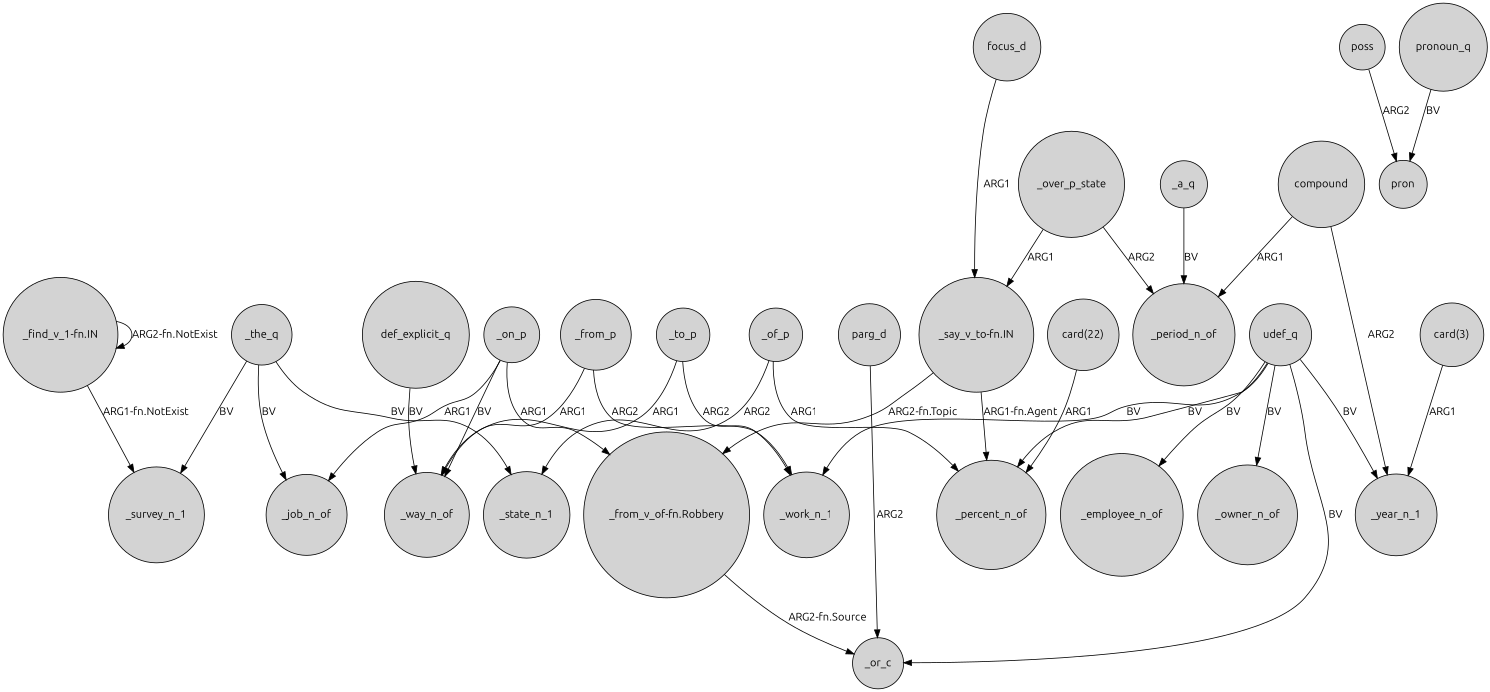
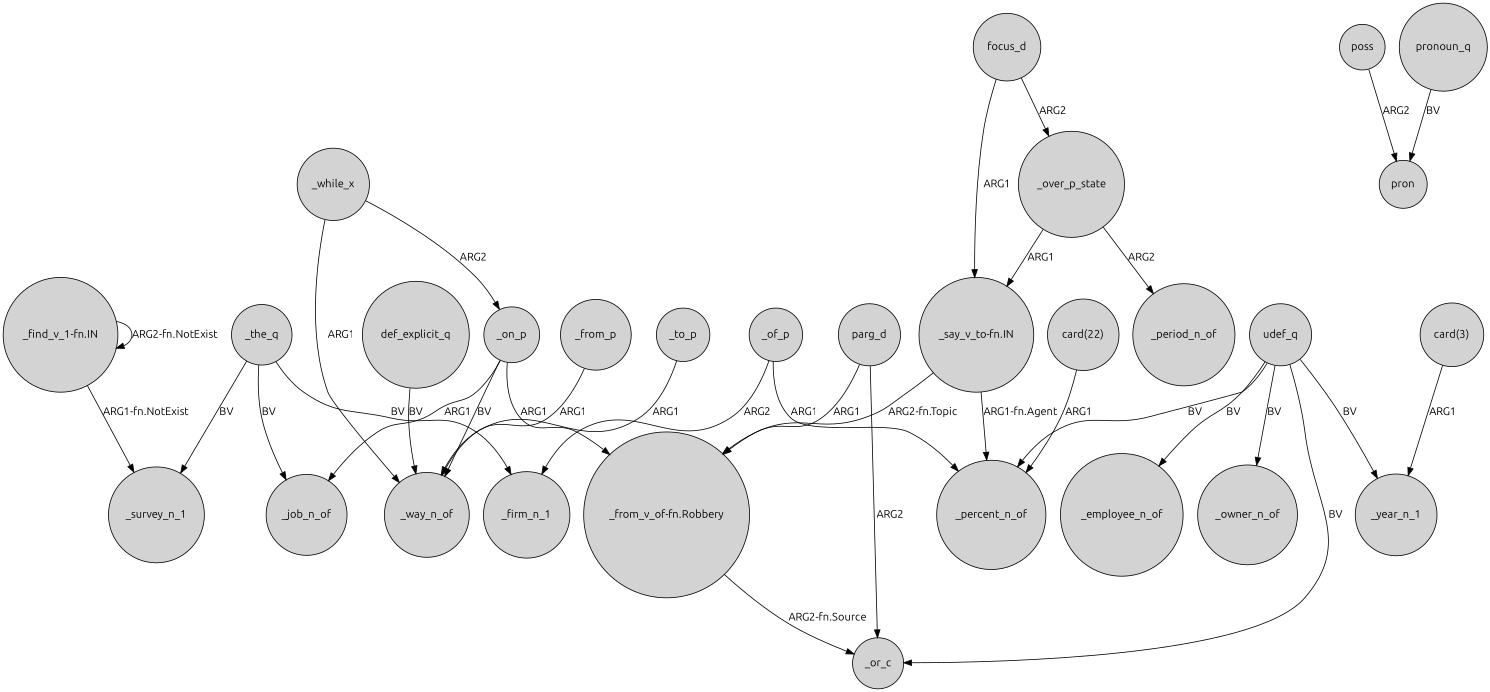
edge "focus_d" -> "_over_p_state": added, label "ARG2"
node "_while_x": added
node "_a_q": removed
node "compound": removed
edge "parg_d" -> "_from_v_of-fn.Robbery": added, label "ARG1"
node "_state_n_1": label "_state_n_1" -> "_firm_n_1"
node "_work_n_1": removed
